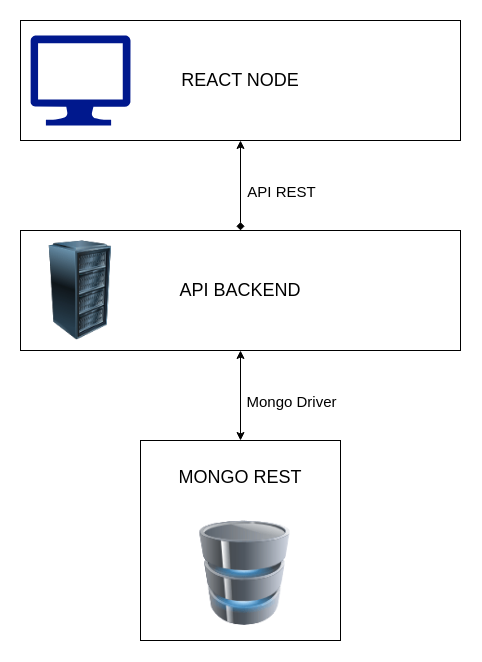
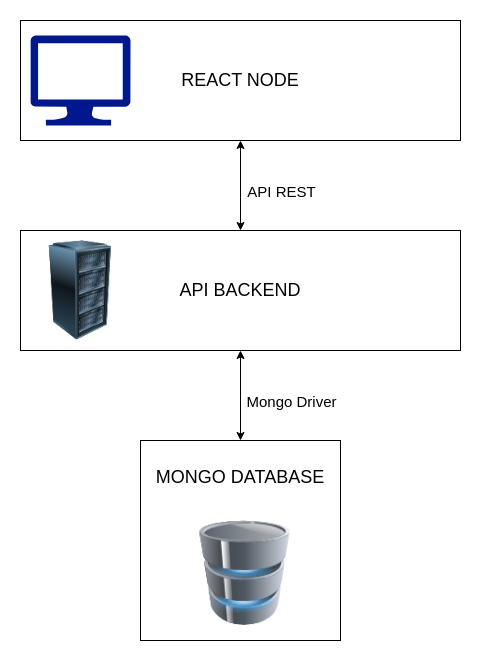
edge "REACT NODE" -- "API BACKEND": arrowhead diamond -> classic
node "MONGO REST": label "MONGO REST" -> "MONGO DATABASE"
